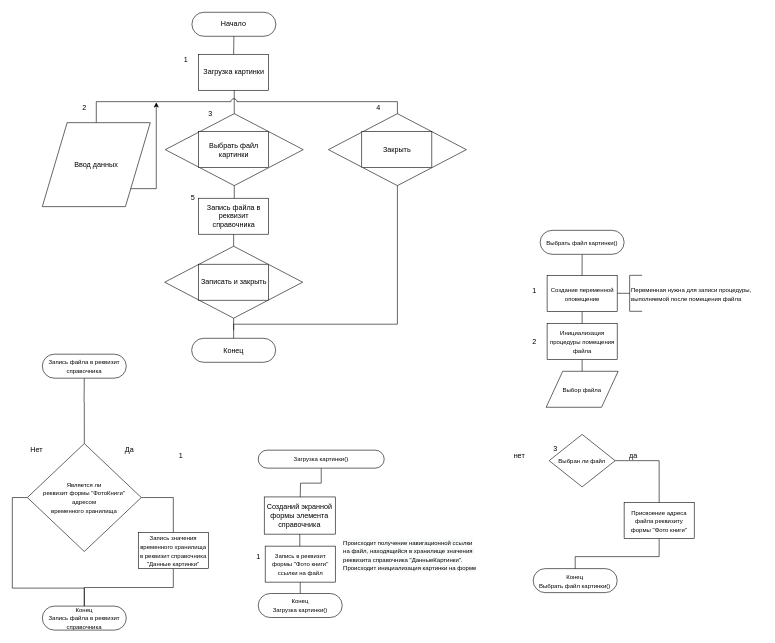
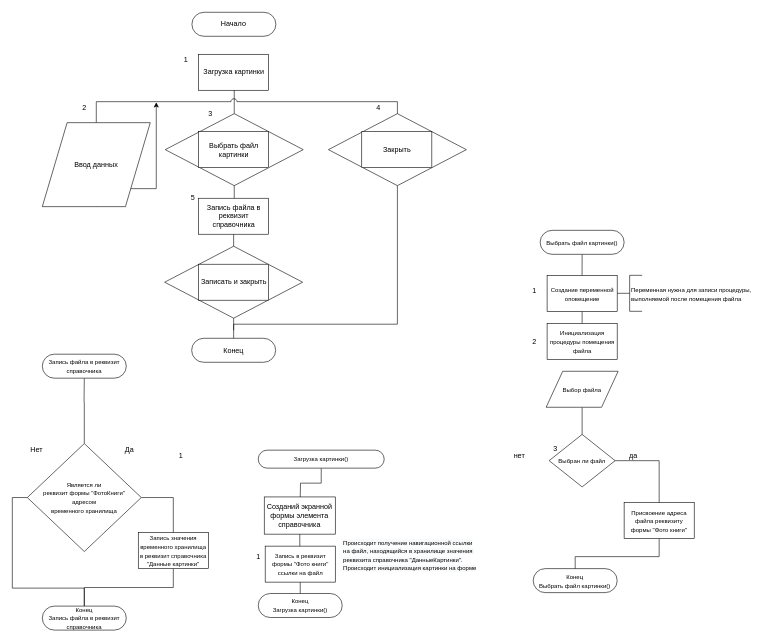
edge "Начало" -- "Загрузка картинки": removed
edge "Инициализация процедуры помещения файла" -- "Выбор файла": removed
edge "Выбор файла" -- "Выбран ли файл": added
